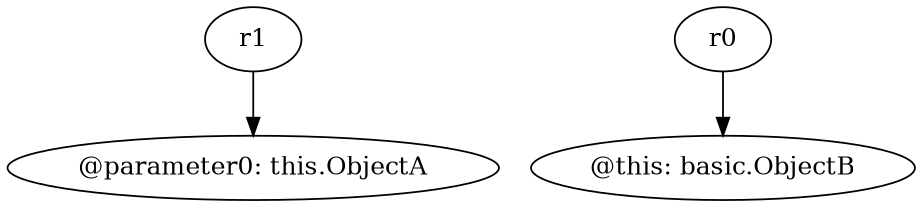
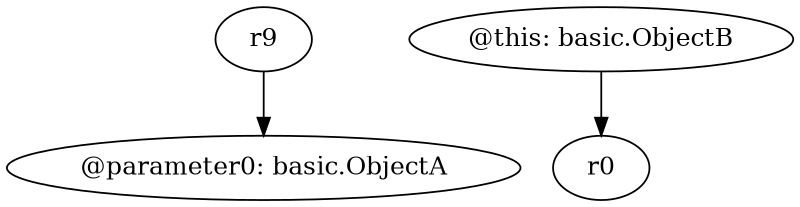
node "r1": label "r1" -> "r9"
edge "r0" -> "@this: basic.ObjectB": reversed
node "@parameter0: this.ObjectA": label "@parameter0: this.ObjectA" -> "@parameter0: basic.ObjectA"
